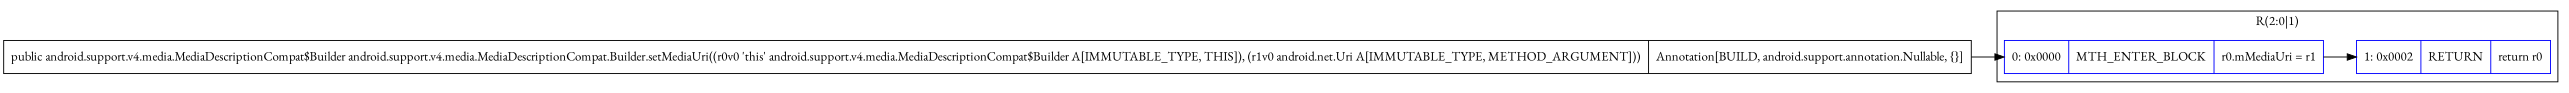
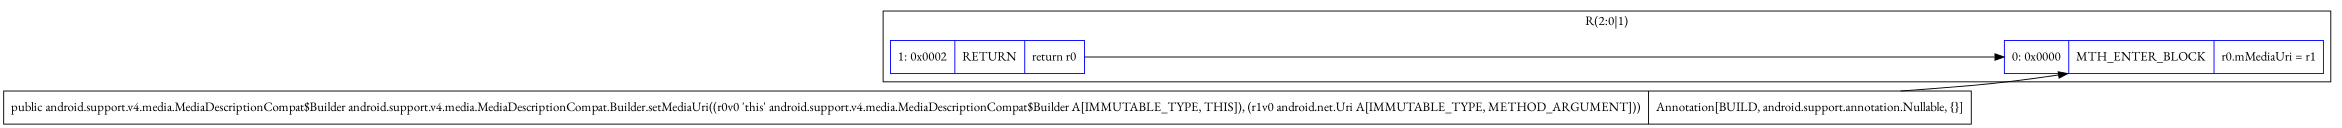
edge "0: 0x0000" -> "1: 0x0002": reversed
